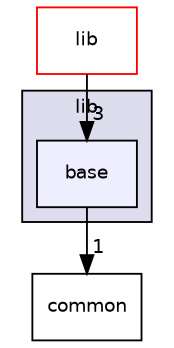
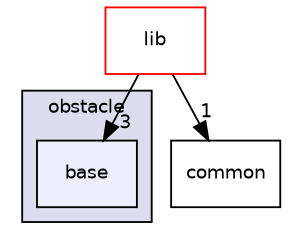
cluster "lib": label "lib" -> "obstacle"
edge "base" -> "common": now "lib" -> "common"
